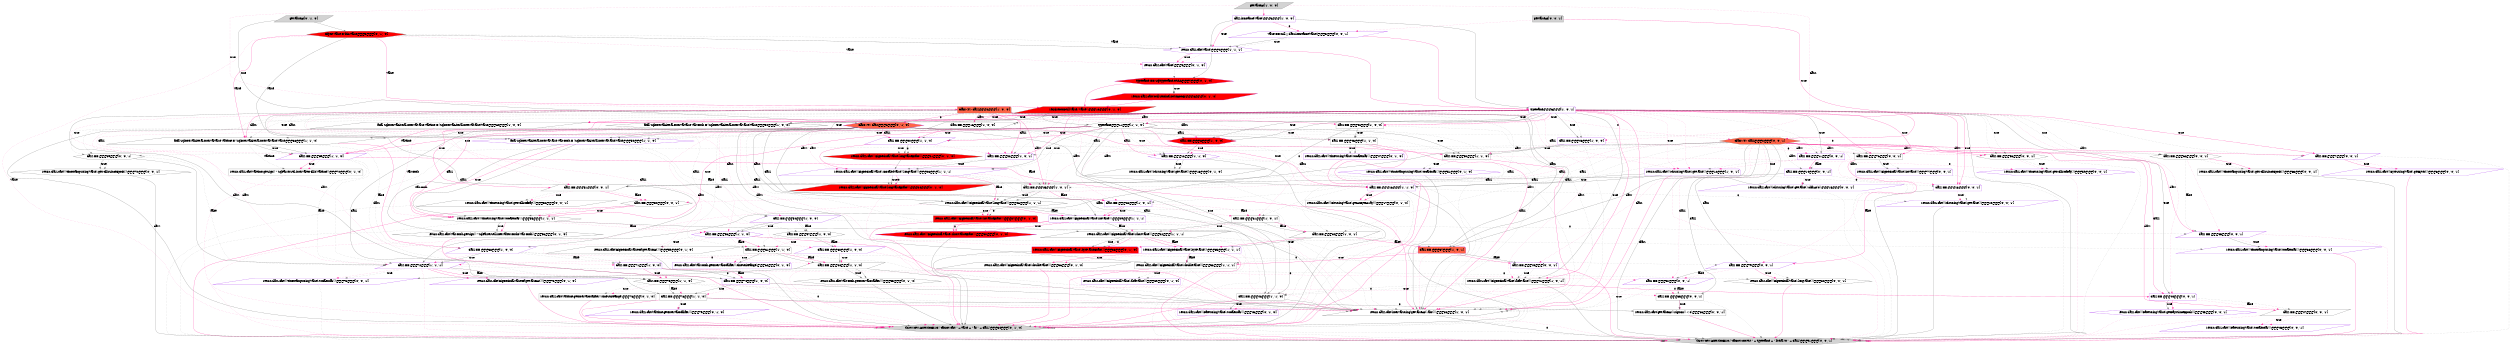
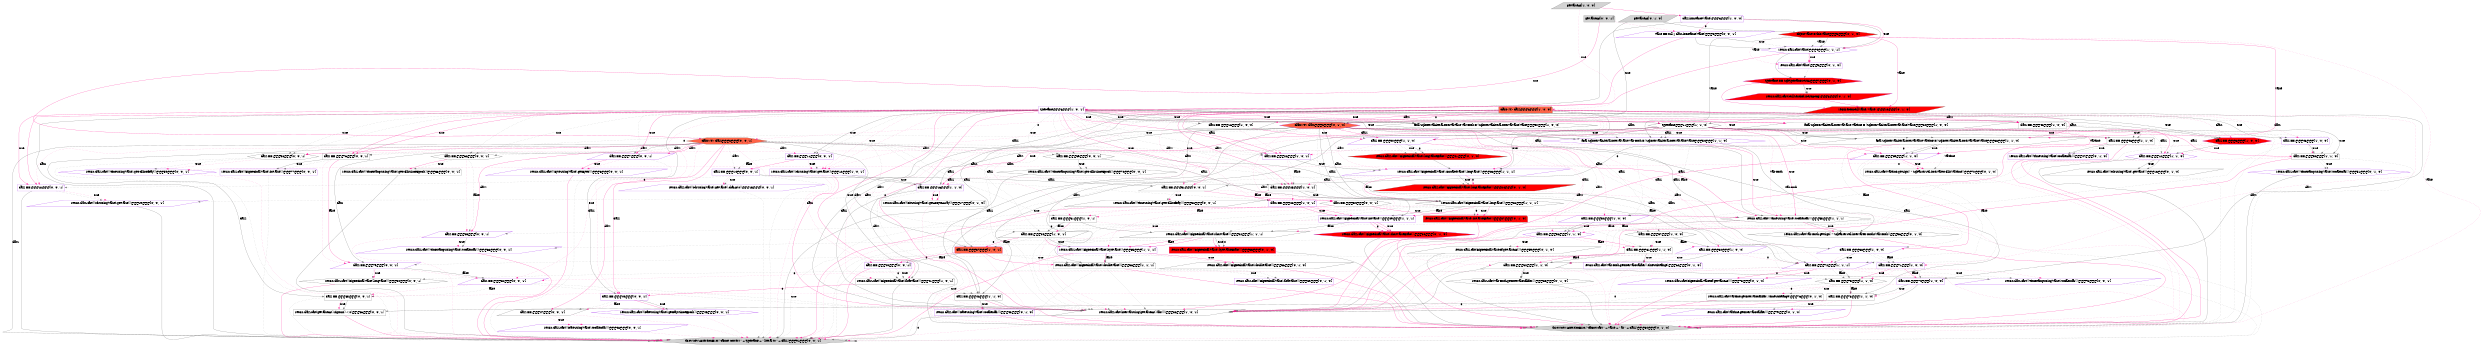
edge "getValueAs['1', '0', '0']" -> "clazz == @@@46@@@['1', '0', '0']": now "Class<T> clazz@@@2@@@['1', '0', '0']" -> "clazz == @@@46@@@['1', '0', '0']"
